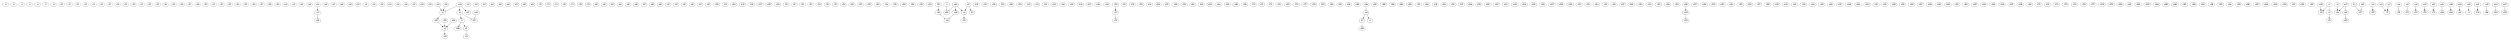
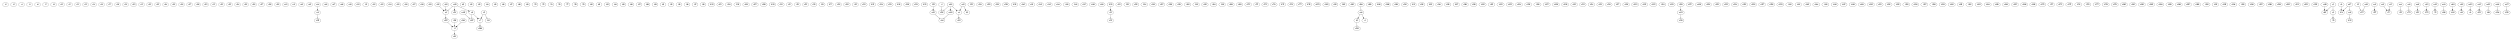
node "c233": added
edge "v7" -> "v11": reversed
